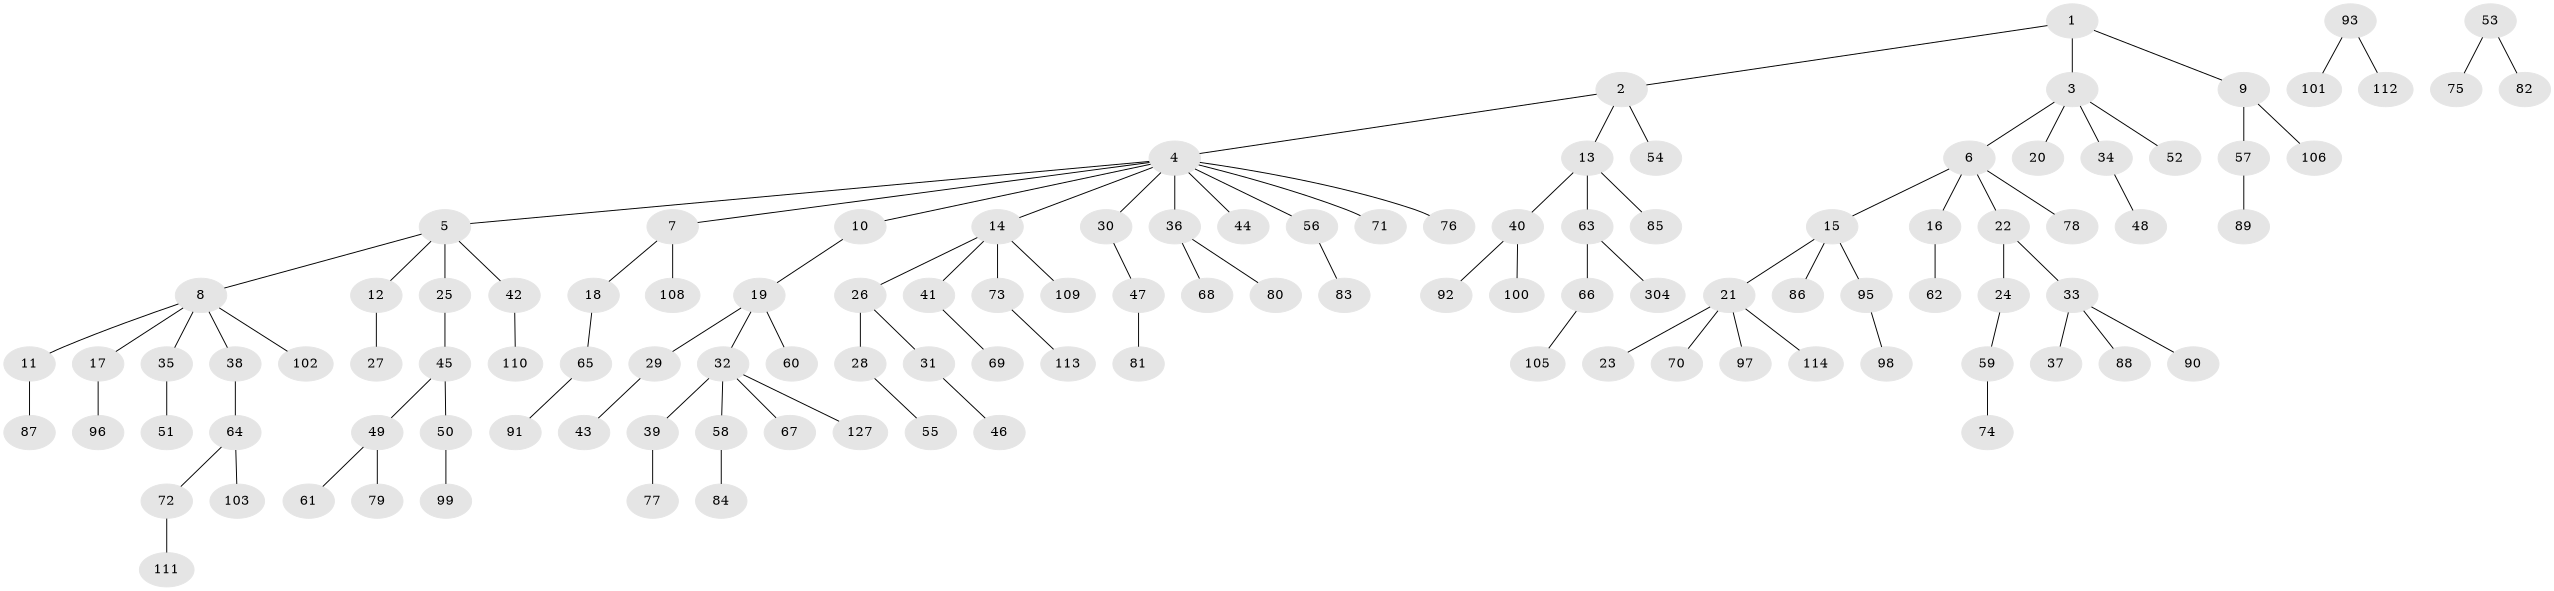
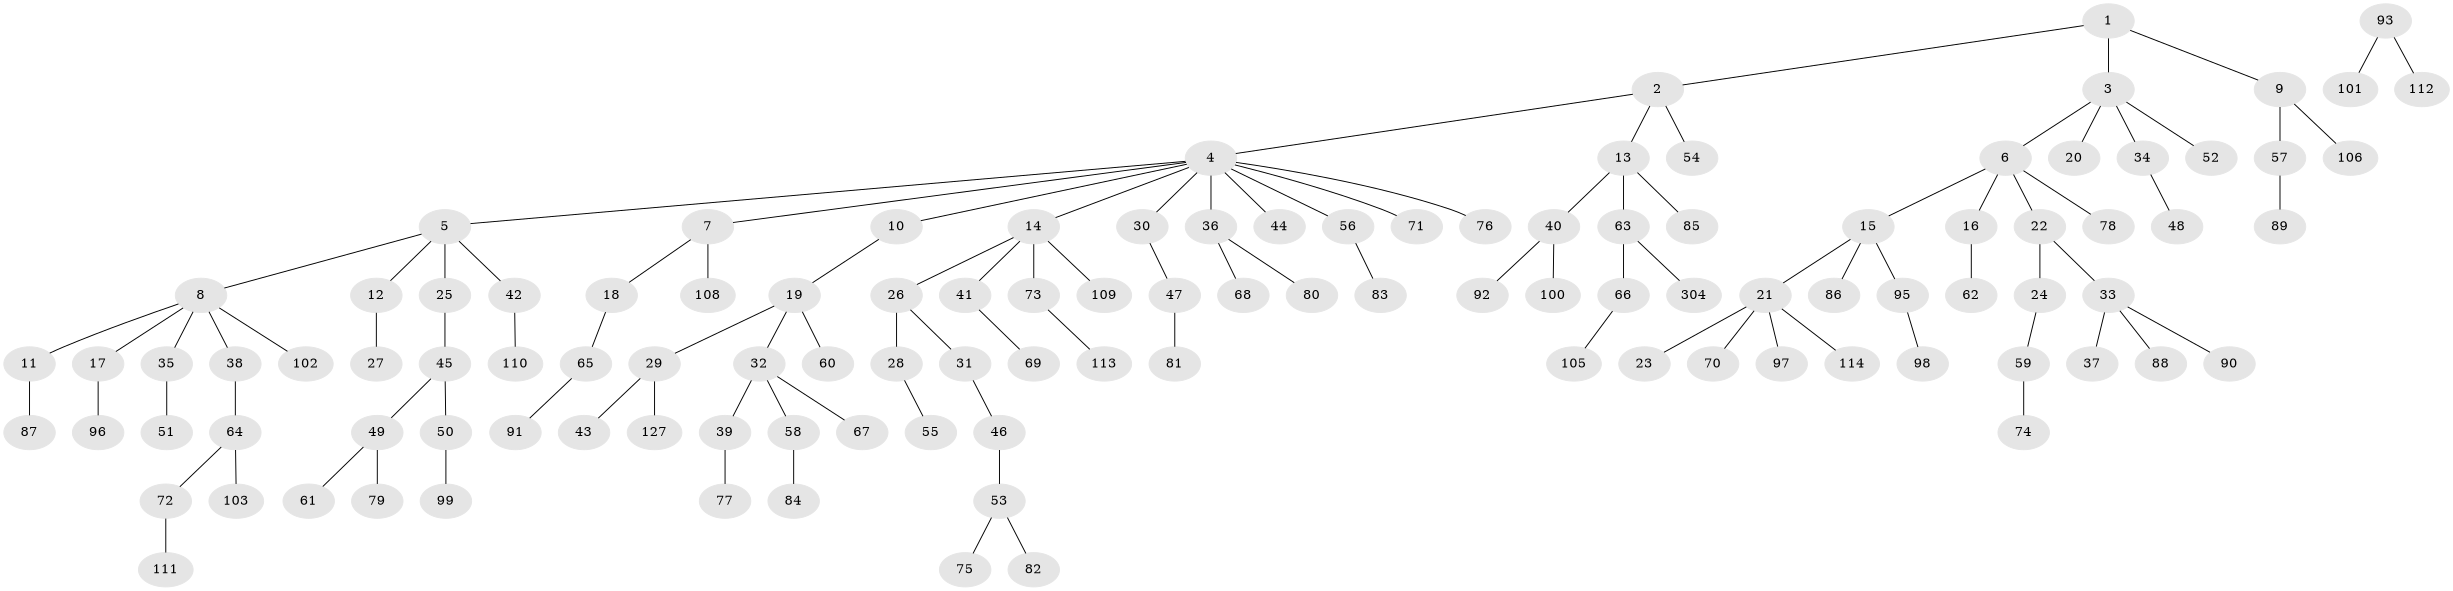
edge "32" -- "127": now "29" -- "127"
edge "46" -- "53": added
